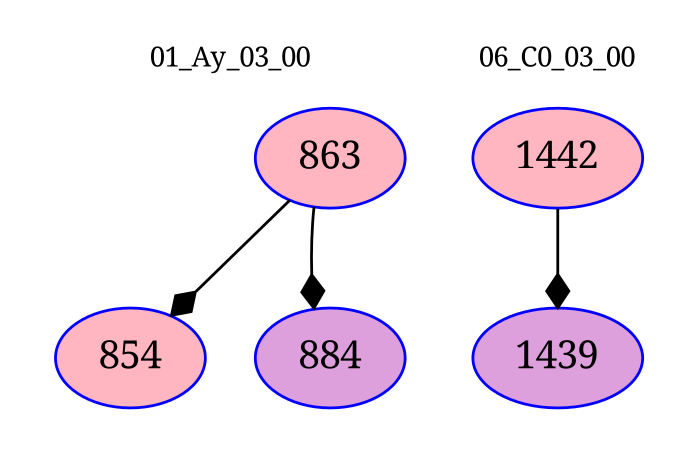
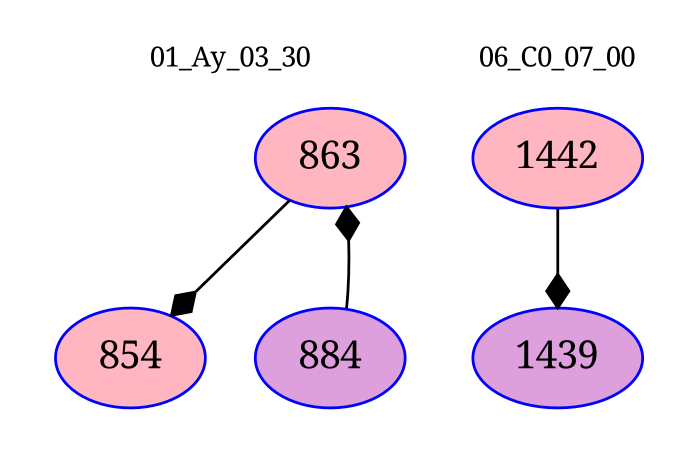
cluster "01_Ay_03_00": label "01_Ay_03_00" -> "01_Ay_03_30"
cluster "06_C0_03_00": label "06_C0_03_00" -> "06_C0_07_00"
edge "863" -> "884": reversed
